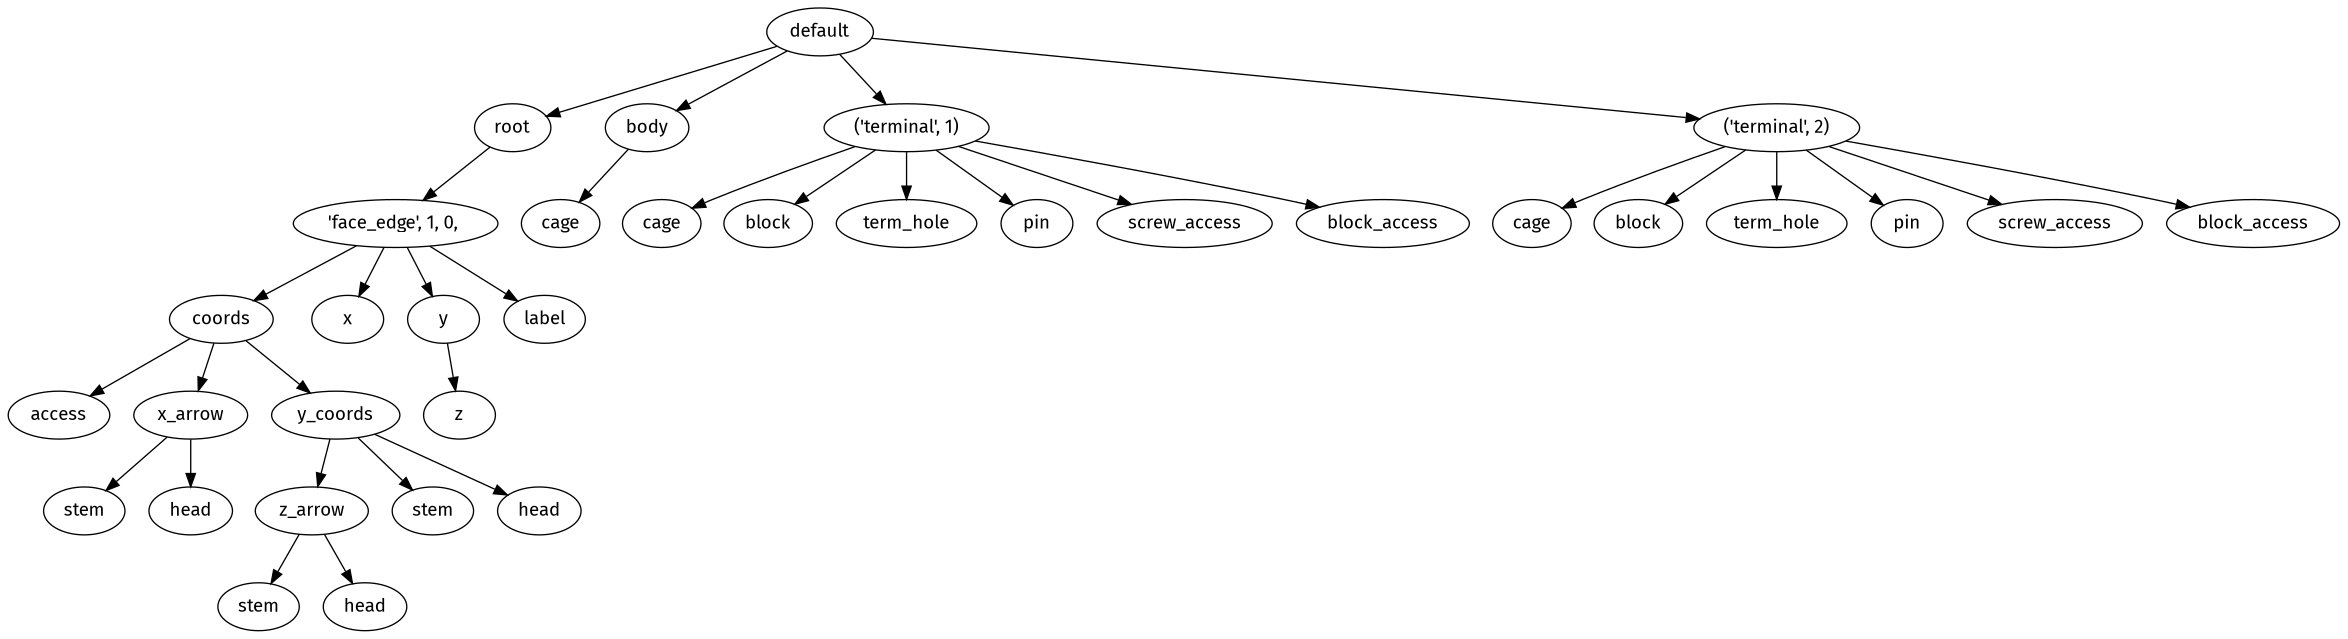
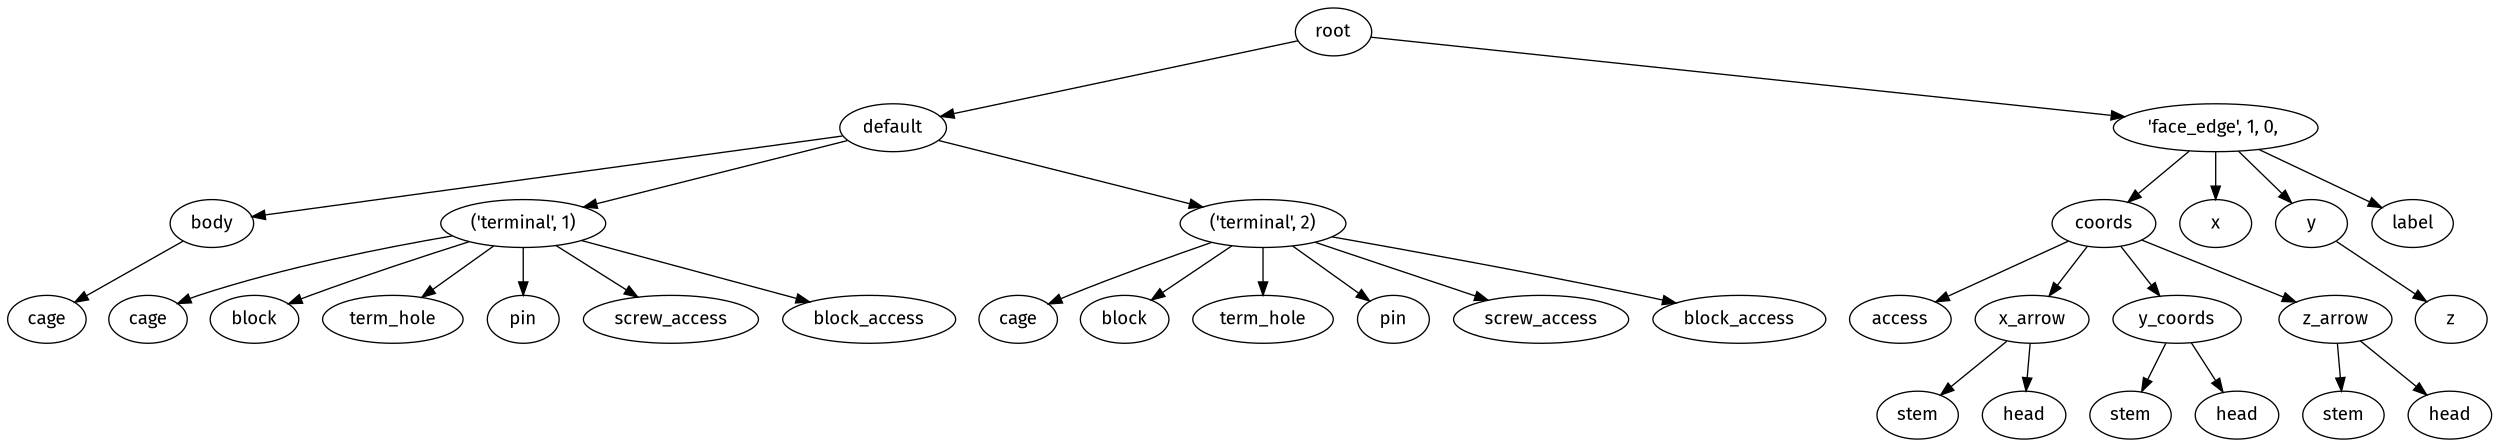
edge "default" -> "root": reversed
edge "y_coords" -> "z_arrow": now "coords" -> "z_arrow"
